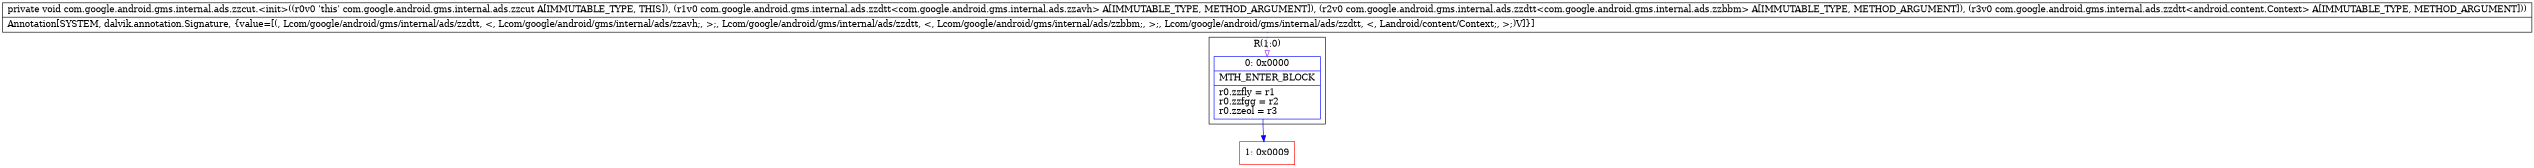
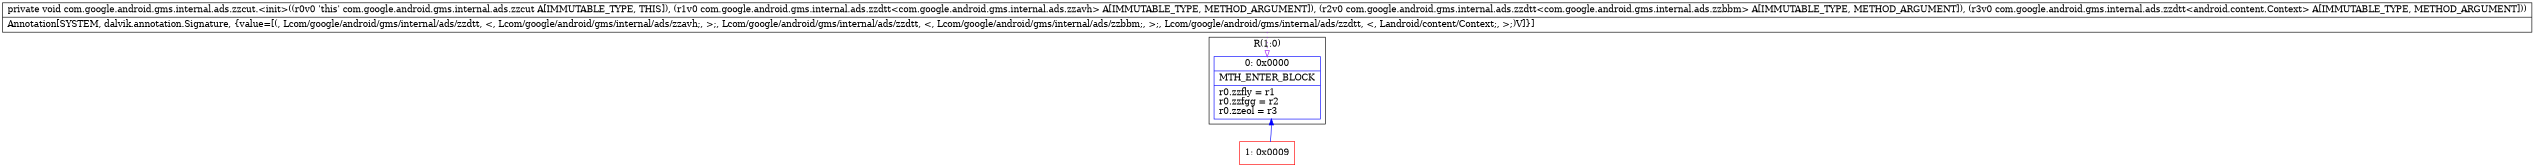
edge "0: 0x0000" -> "1: 0x0009": reversed
